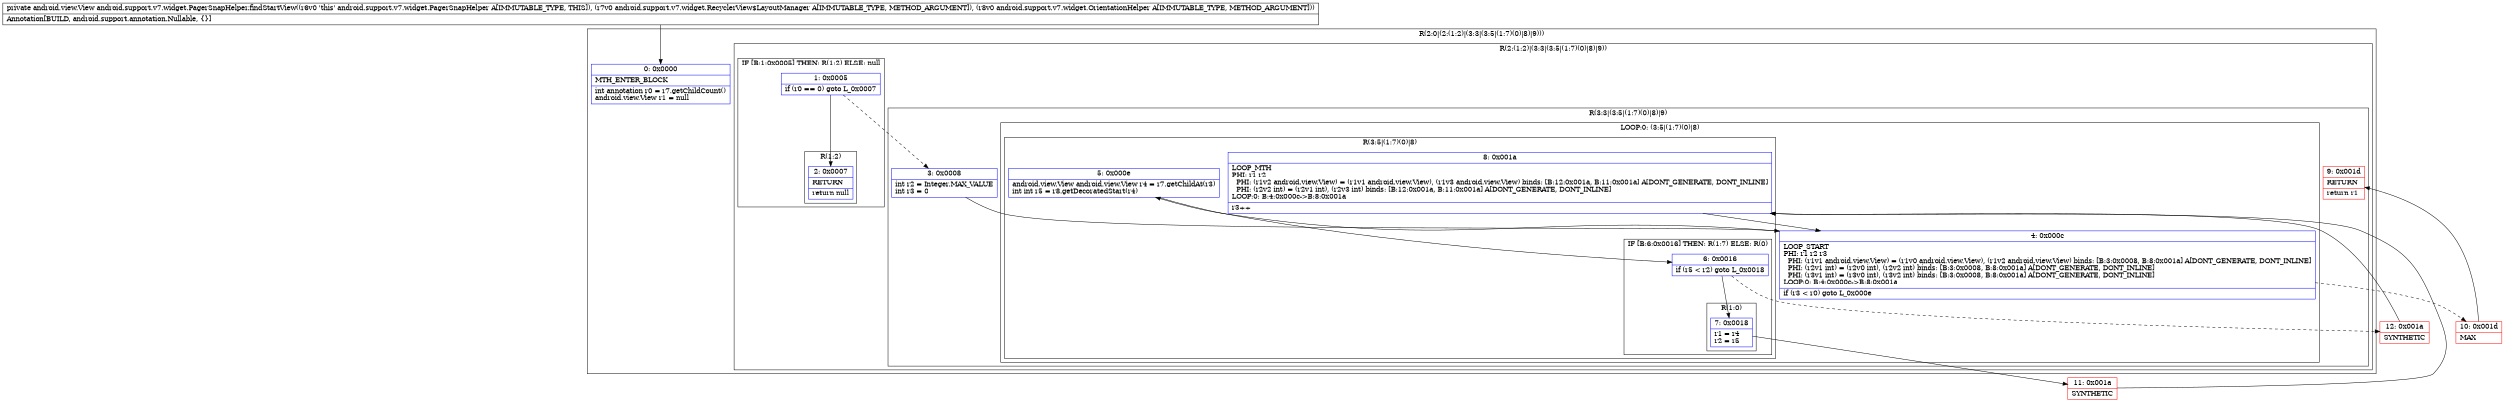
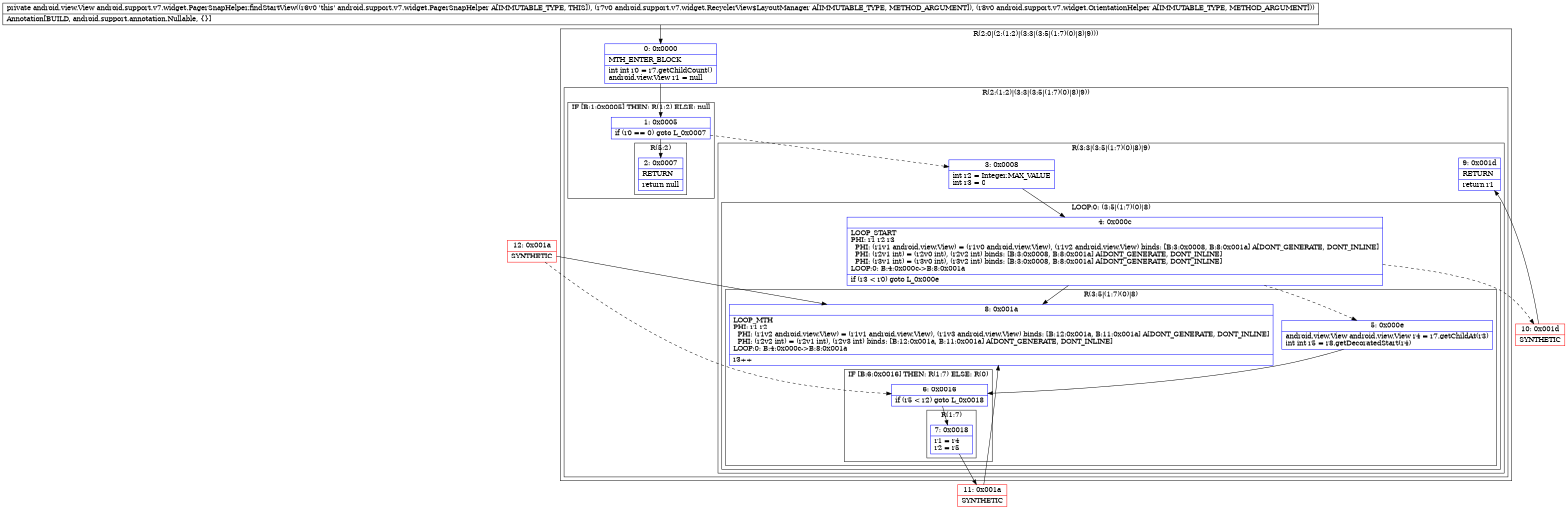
node "0: 0x0000": text "int annotation r0 = r7.getChildCount()" -> "int int r0 = r7.getChildCount()"
edge "0: 0x0000" -> "1: 0x0005": added
cluster "R(1:2)": label "R(1:2)" -> "R(5:2)"
node "9: 0x001d": color red -> blue
edge "8: 0x001a" -> "4: 0x000c": reversed
edge "4: 0x000c" -> "5: 0x000e": style solid -> dashed
cluster "R(1:0)": label "R(1:0)" -> "R(1:7)"
edge "6: 0x0016" -> "12: 0x001a": reversed
node "10: 0x001d": text "MAX" -> "SYNTHETIC"
